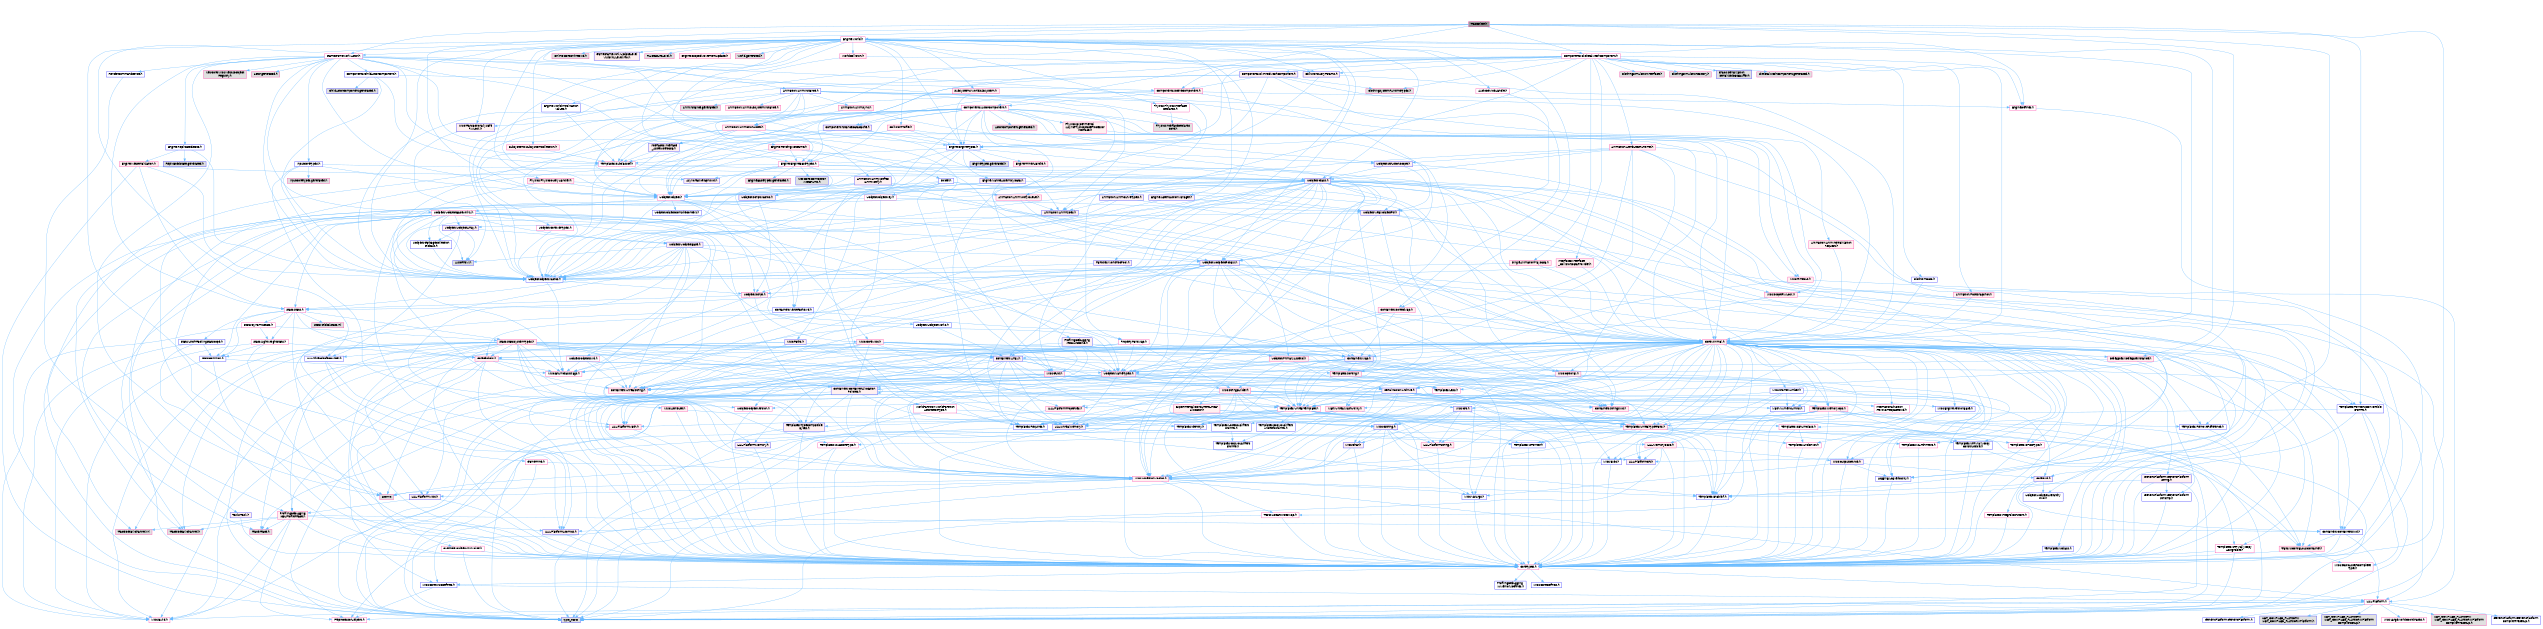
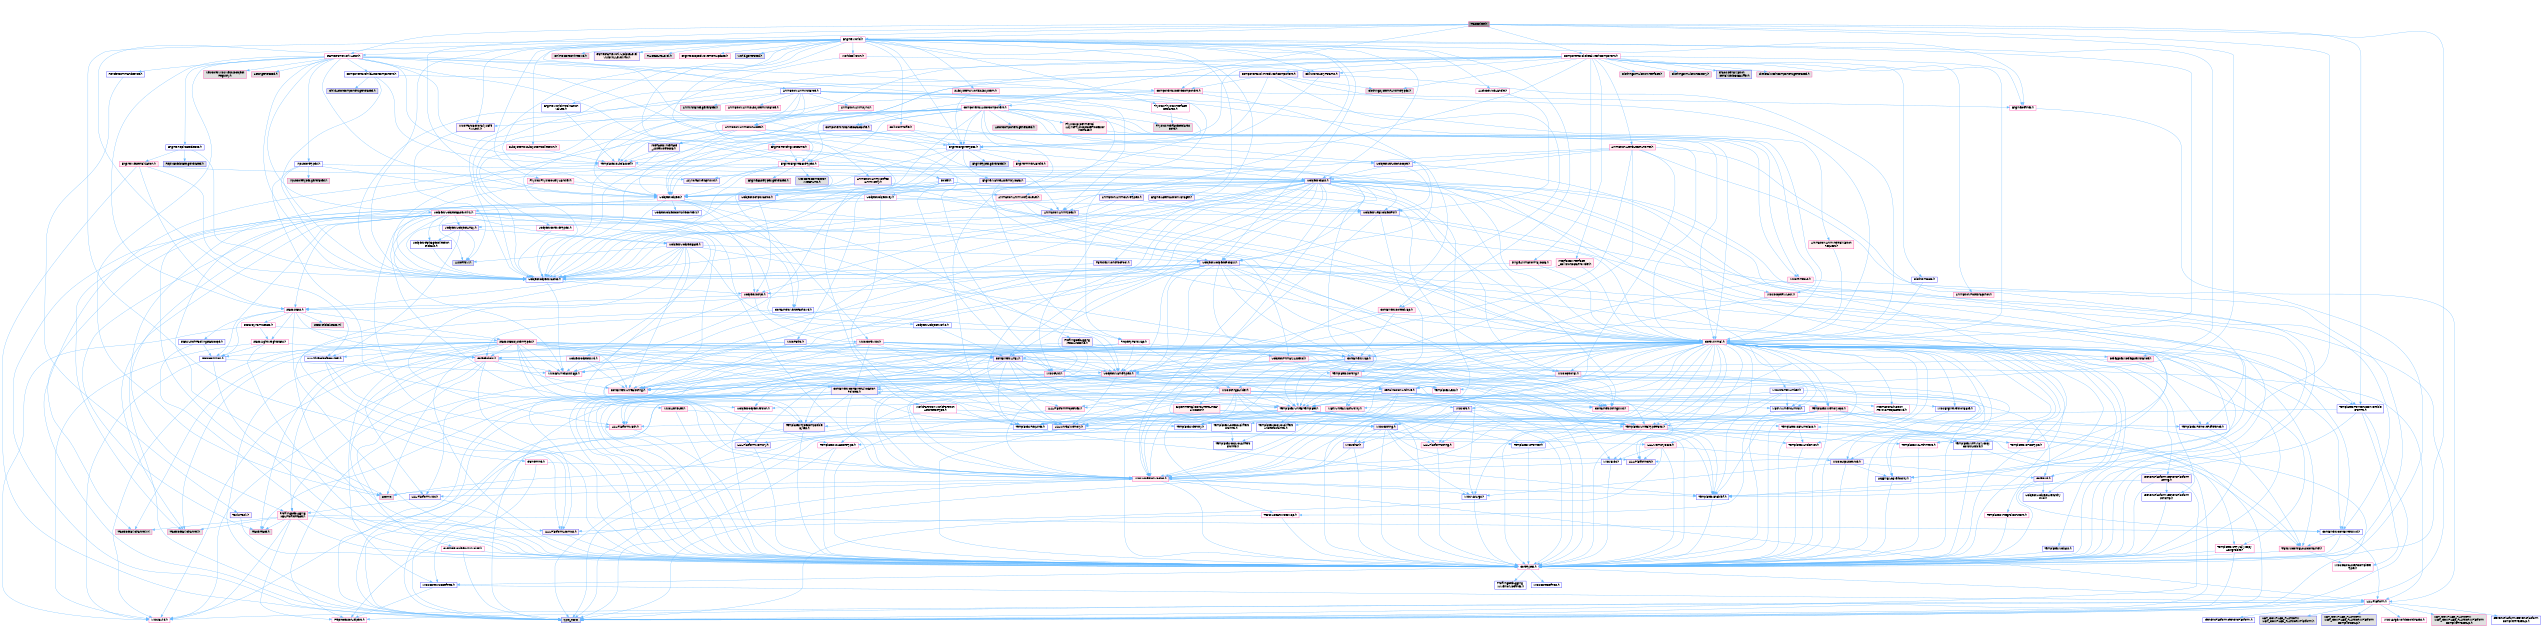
node "World.generated.h": color deeppink -> blue
edge "UObject/Class.h" -> "Templates/UnrealTemplate.h": now "UObject/Class.h" -> "Templates/CopyQualifiers AndRefsFromTo.h"
edge "Animation/PoseSnapshot.h" -> "CoreMinimal.h": removed
edge "Containers/Map.h" -> "CoreTypes.h": removed
edge "Stats/HitchTrackingStatScope.h" -> "Misc/Build.h": removed
